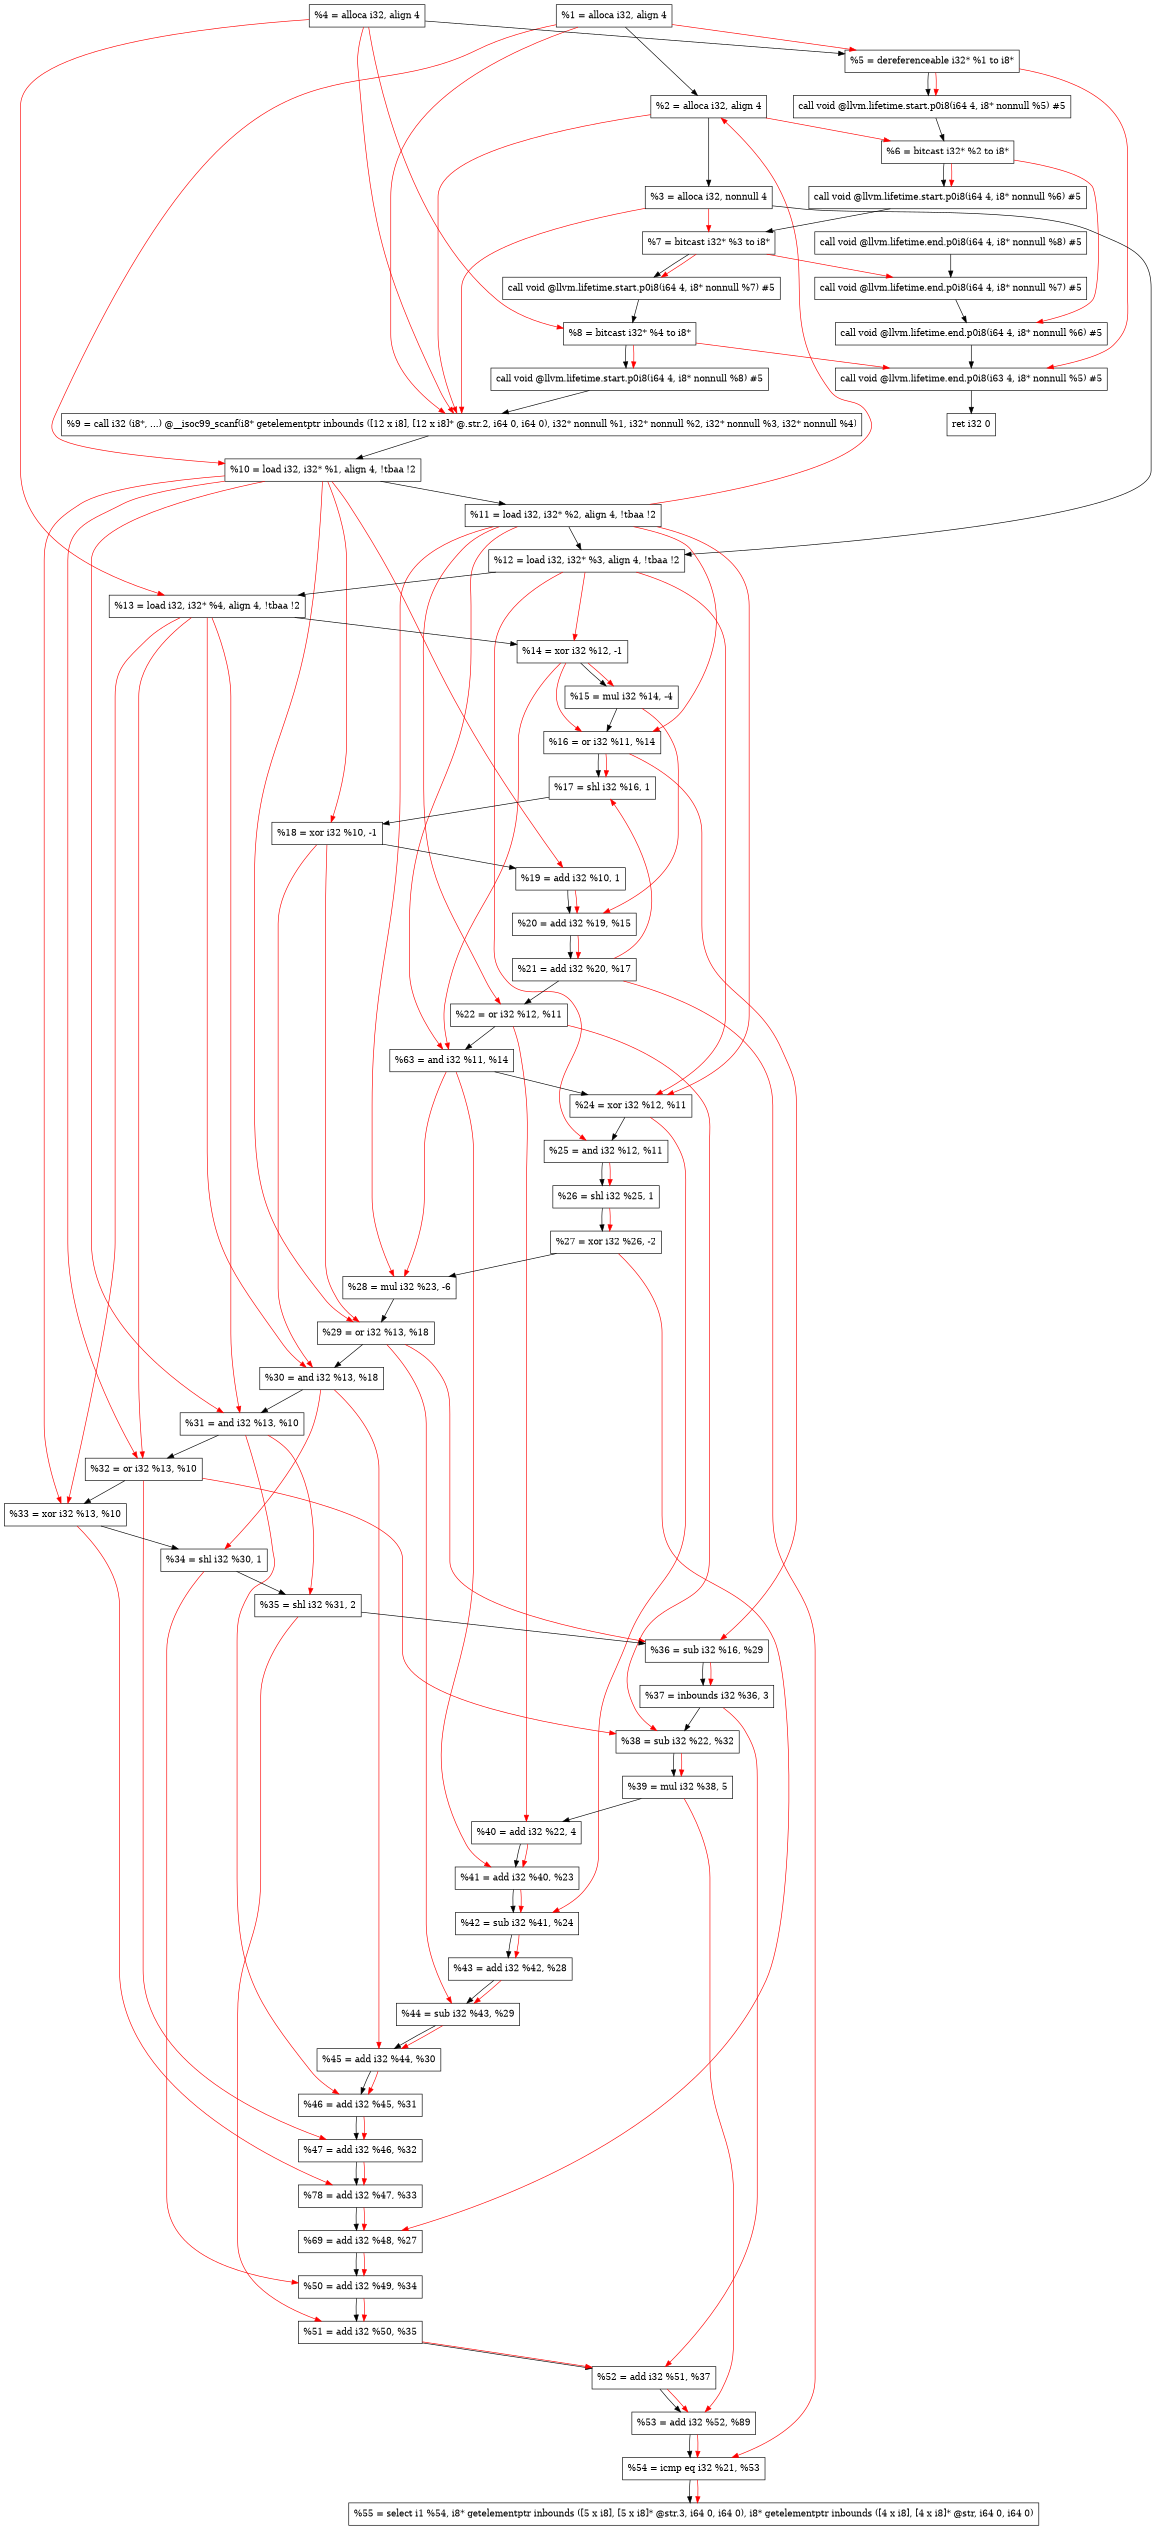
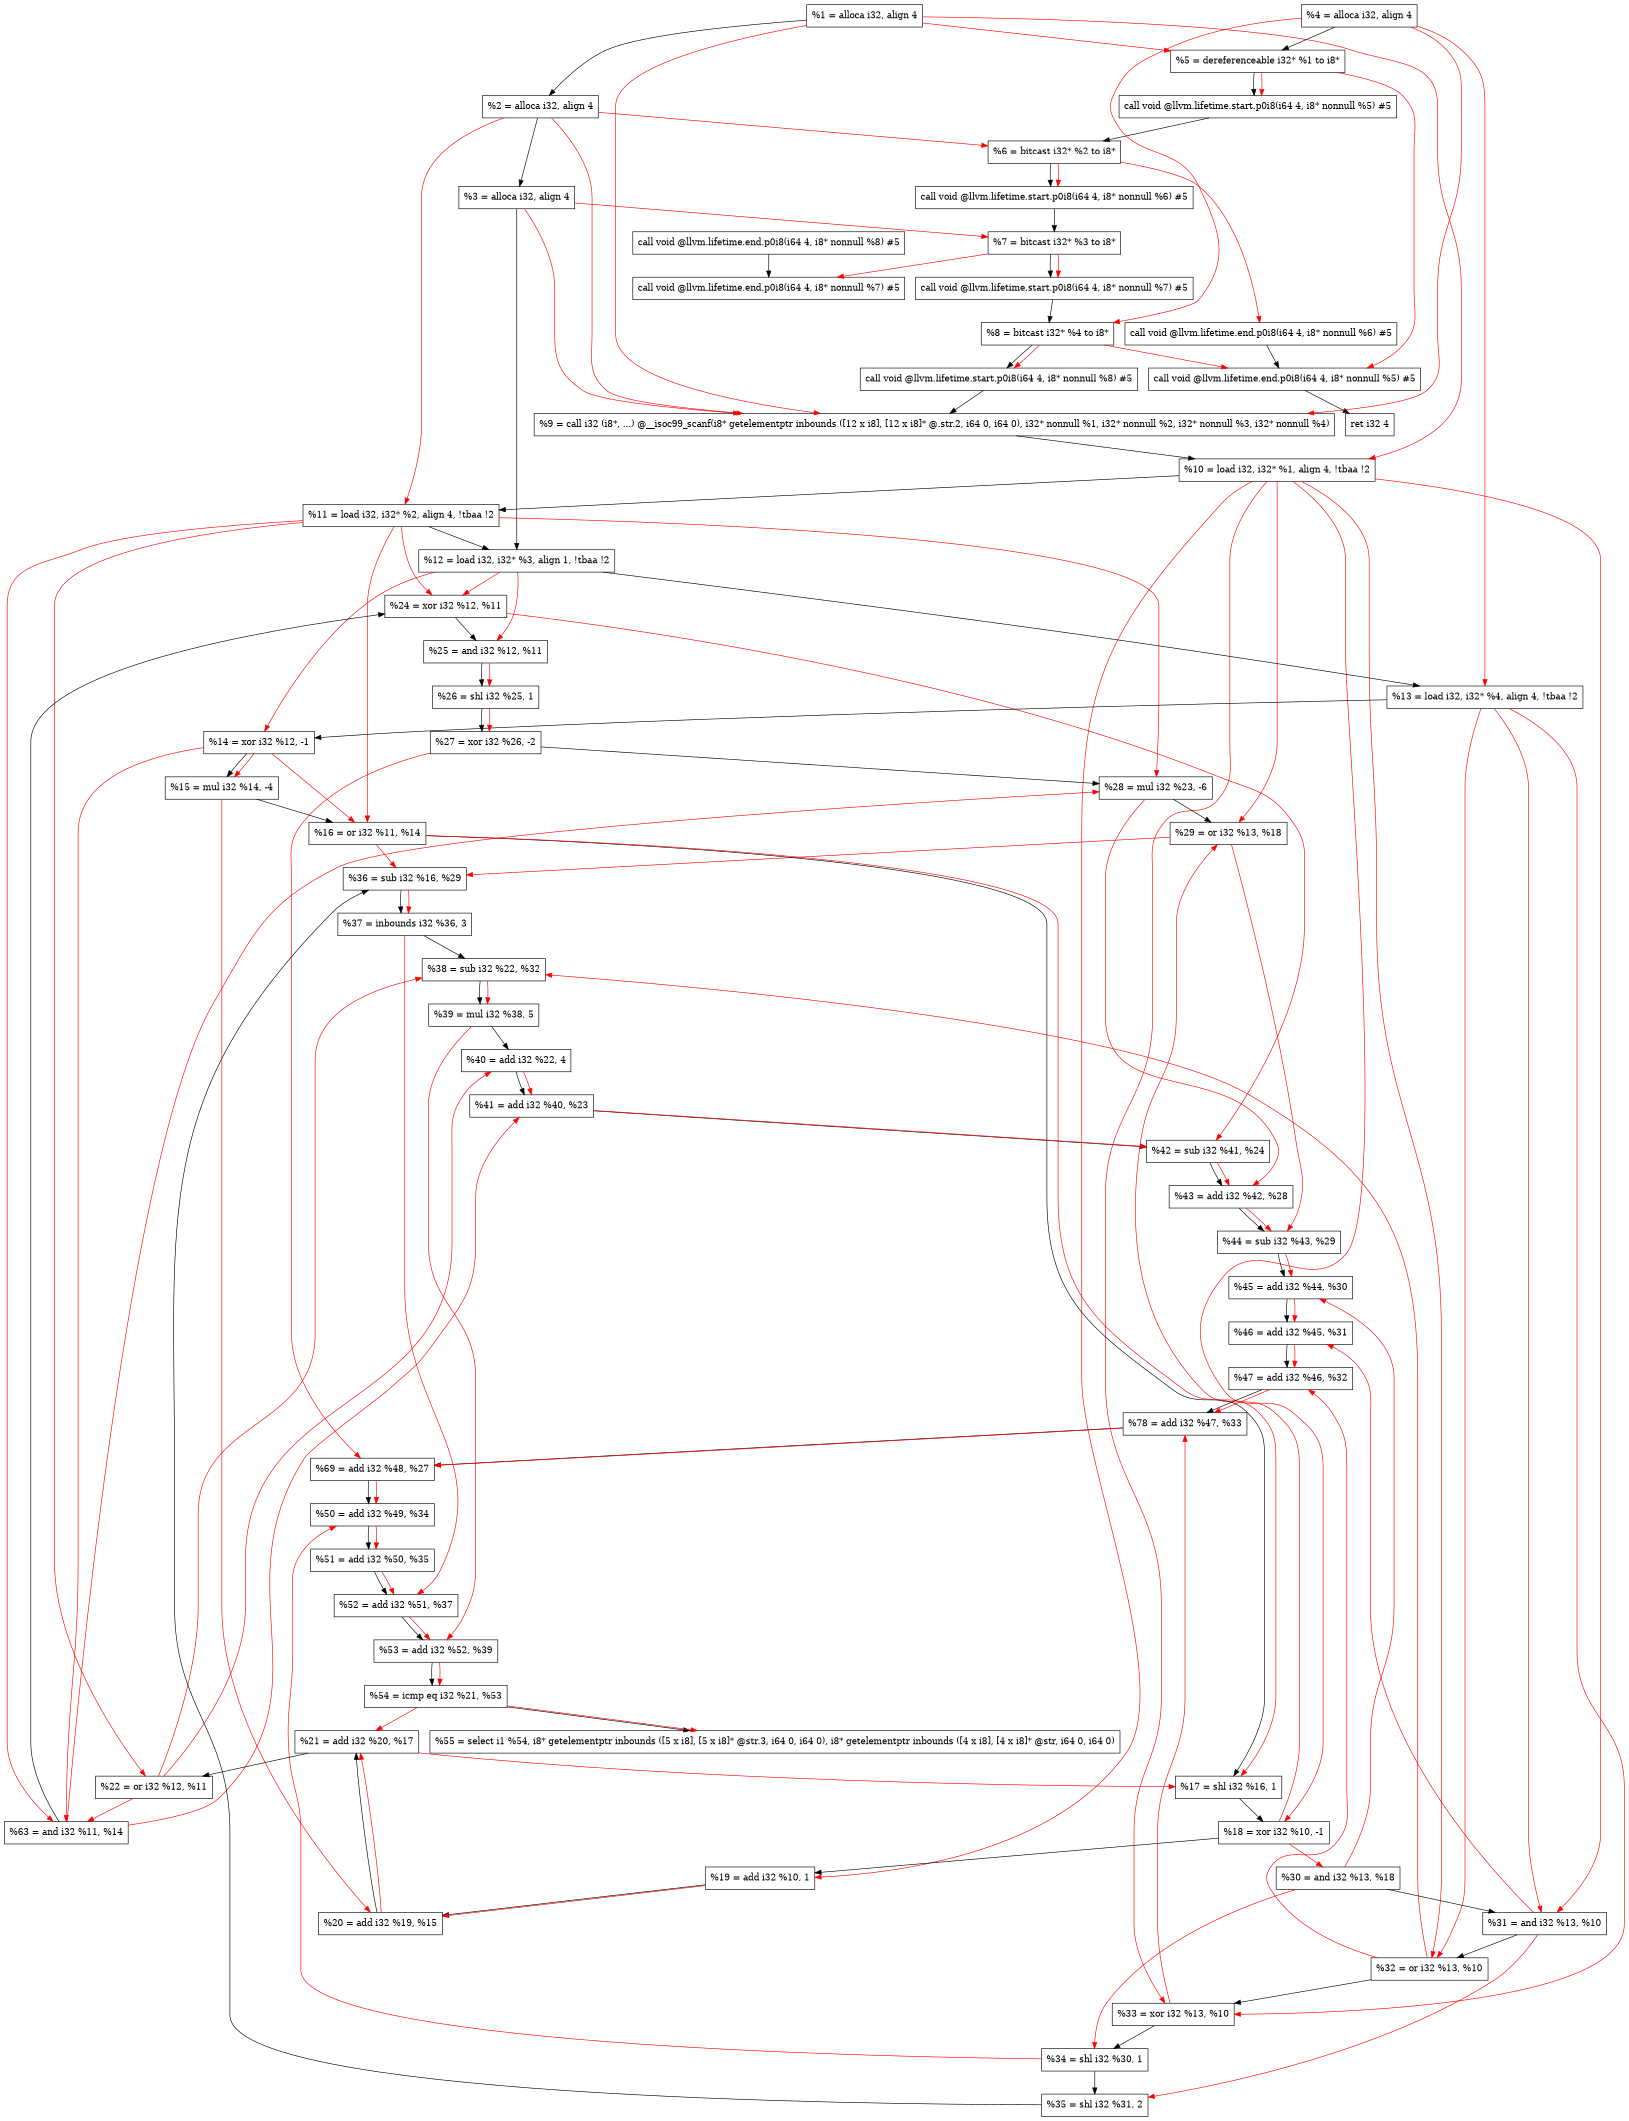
node "%3 = alloca i32, nonnull 4": label "%3 = alloca i32, nonnull 4" -> "%3 = alloca i32, align 4"
edge "call void @llvm.lifetime.end.p0i8(i64 4, i8* nonnull %7) #5" -> "call void @llvm.lifetime.end.p0i8(i64 4, i8* nonnull %6) #5": removed
node "call void @llvm.lifetime.end.p0i8(i63 4, i8* nonnull %5) #5": label "call void @llvm.lifetime.end.p0i8(i63 4, i8* nonnull %5) #5" -> "call void @llvm.lifetime.end.p0i8(i64 4, i8* nonnull %5) #5"
edge "%11 = load i32, i32* %2, align 4, !tbaa !2" -> "%2 = alloca i32, align 4": reversed
node "ret i32 0": label "ret i32 0" -> "ret i32 4"
node "%12 = load i32, i32* %3, align 4, !tbaa !2": label "%12 = load i32, i32* %3, align 4, !tbaa !2" -> "%12 = load i32, i32* %3, align 1, !tbaa !2"
edge "%13 = load i32, i32* %4, align 4, !tbaa !2" -> "%30 = and i32 %13, %18": removed
edge "%22 = or i32 %12, %11" -> "%63 = and i32 %11, %14": color black -> red
edge "%28 = mul i32 %23, -6" -> "%43 = add i32 %42, %28": added
edge "%29 = or i32 %13, %18" -> "%30 = and i32 %13, %18": removed
edge "%21 = add i32 %20, %17" -> "%54 = icmp eq i32 %21, %53": reversed
edge "%35 = shl i32 %31, 2" -> "%51 = add i32 %50, %35": removed
node "%53 = add i32 %52, %89": label "%53 = add i32 %52, %89" -> "%53 = add i32 %52, %39"
